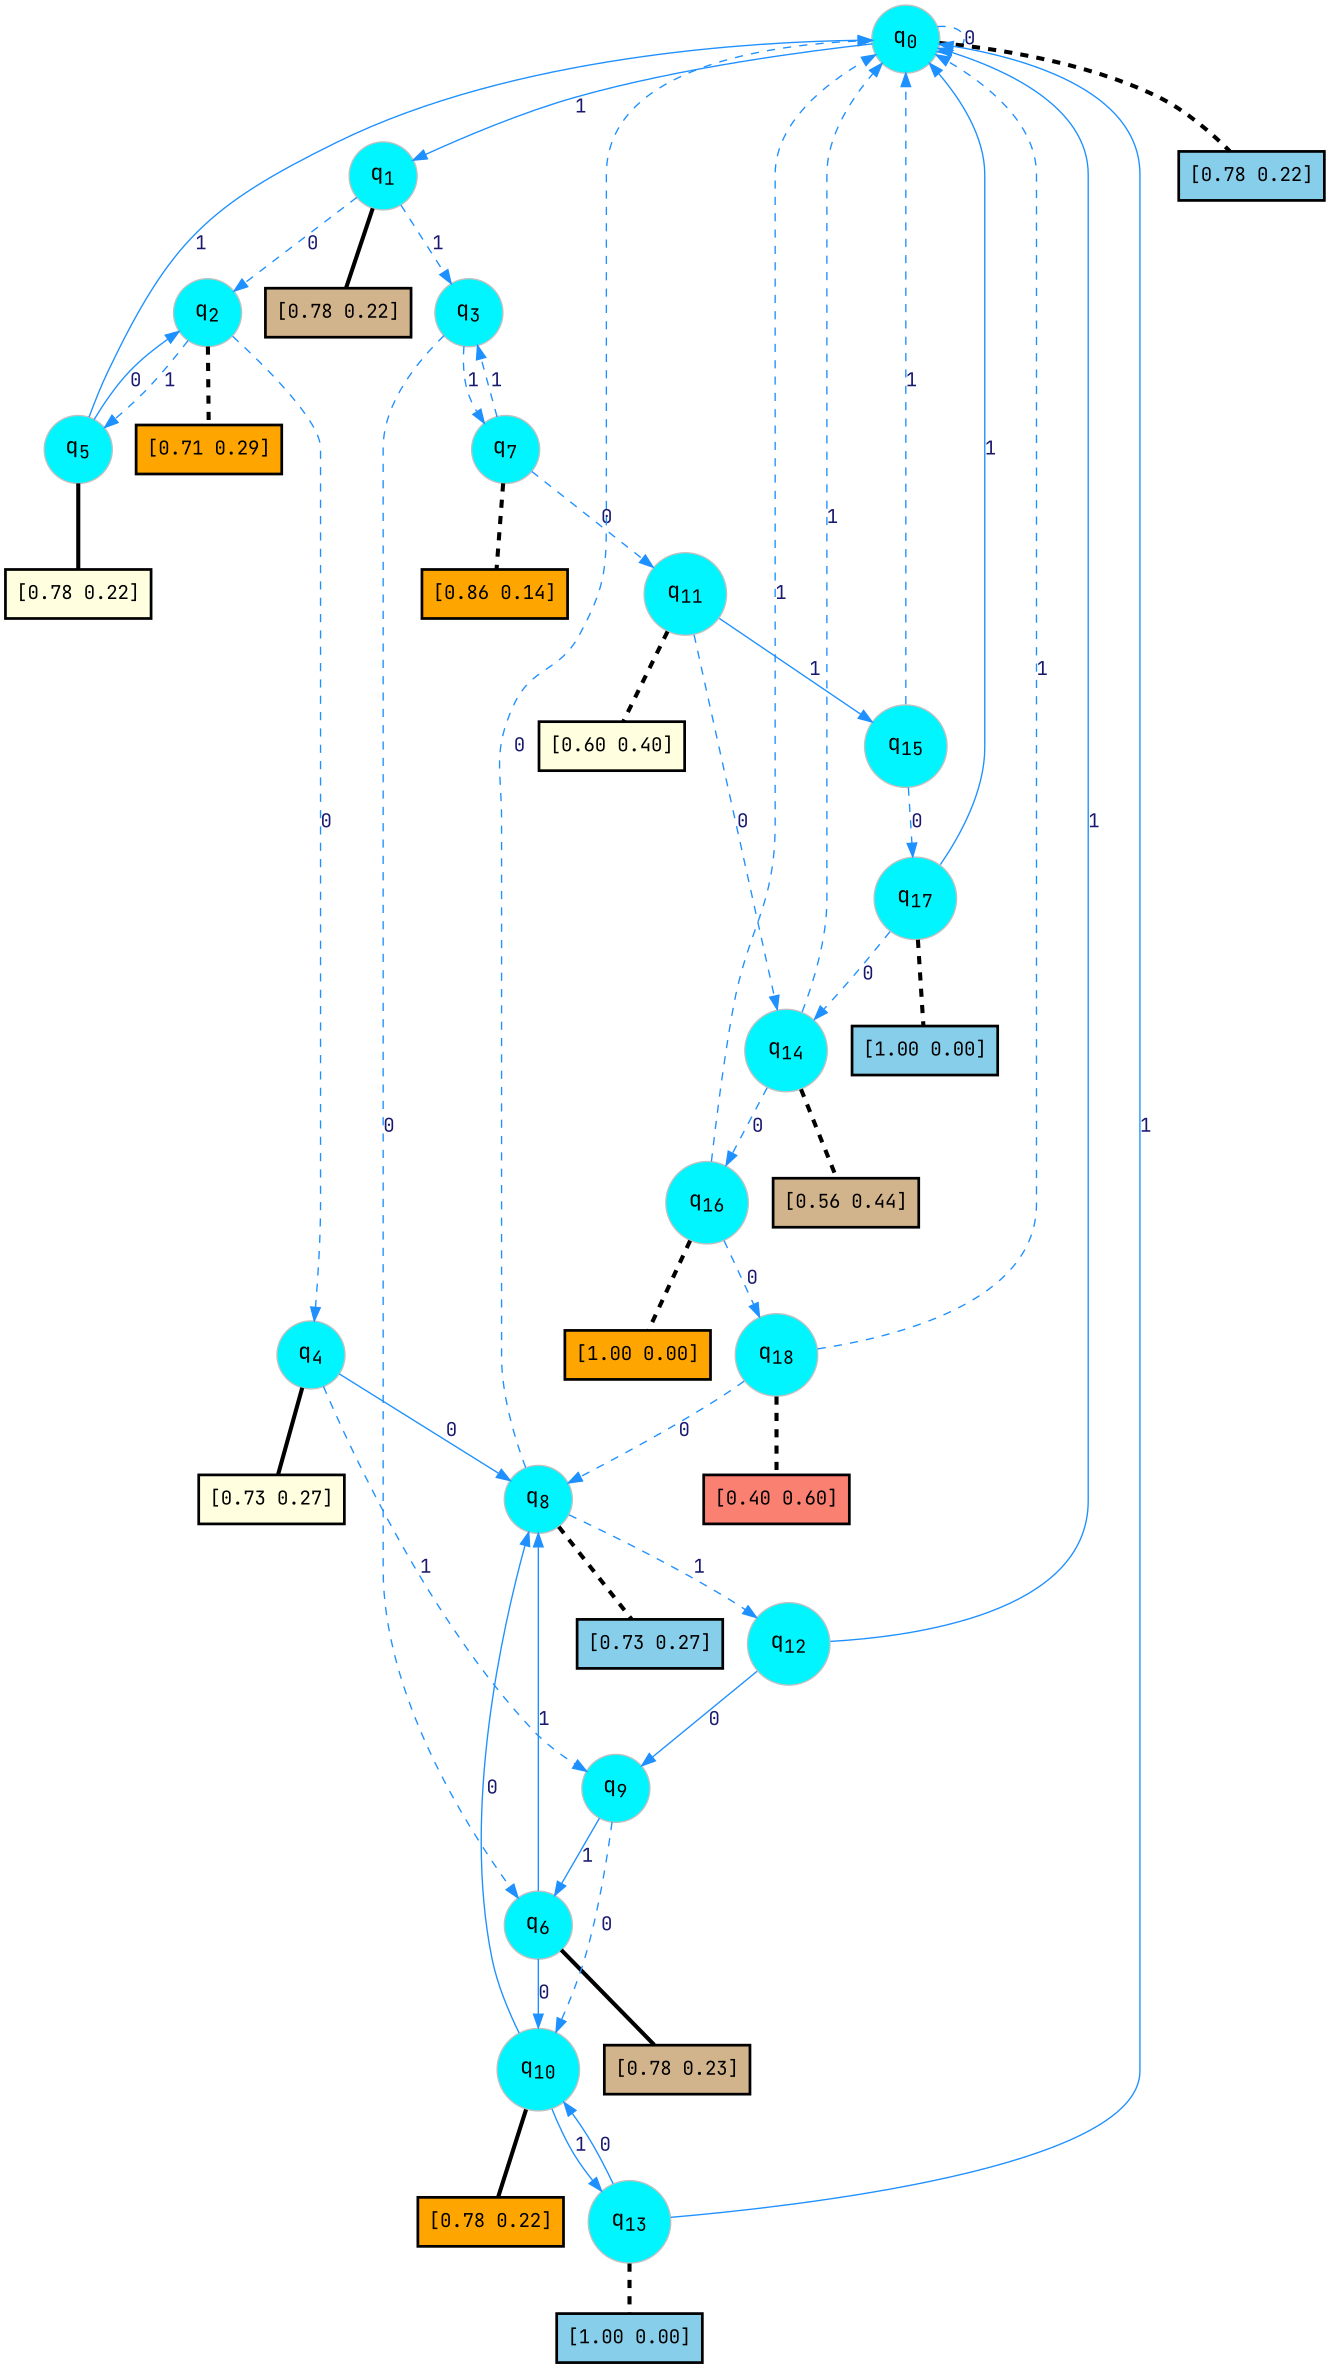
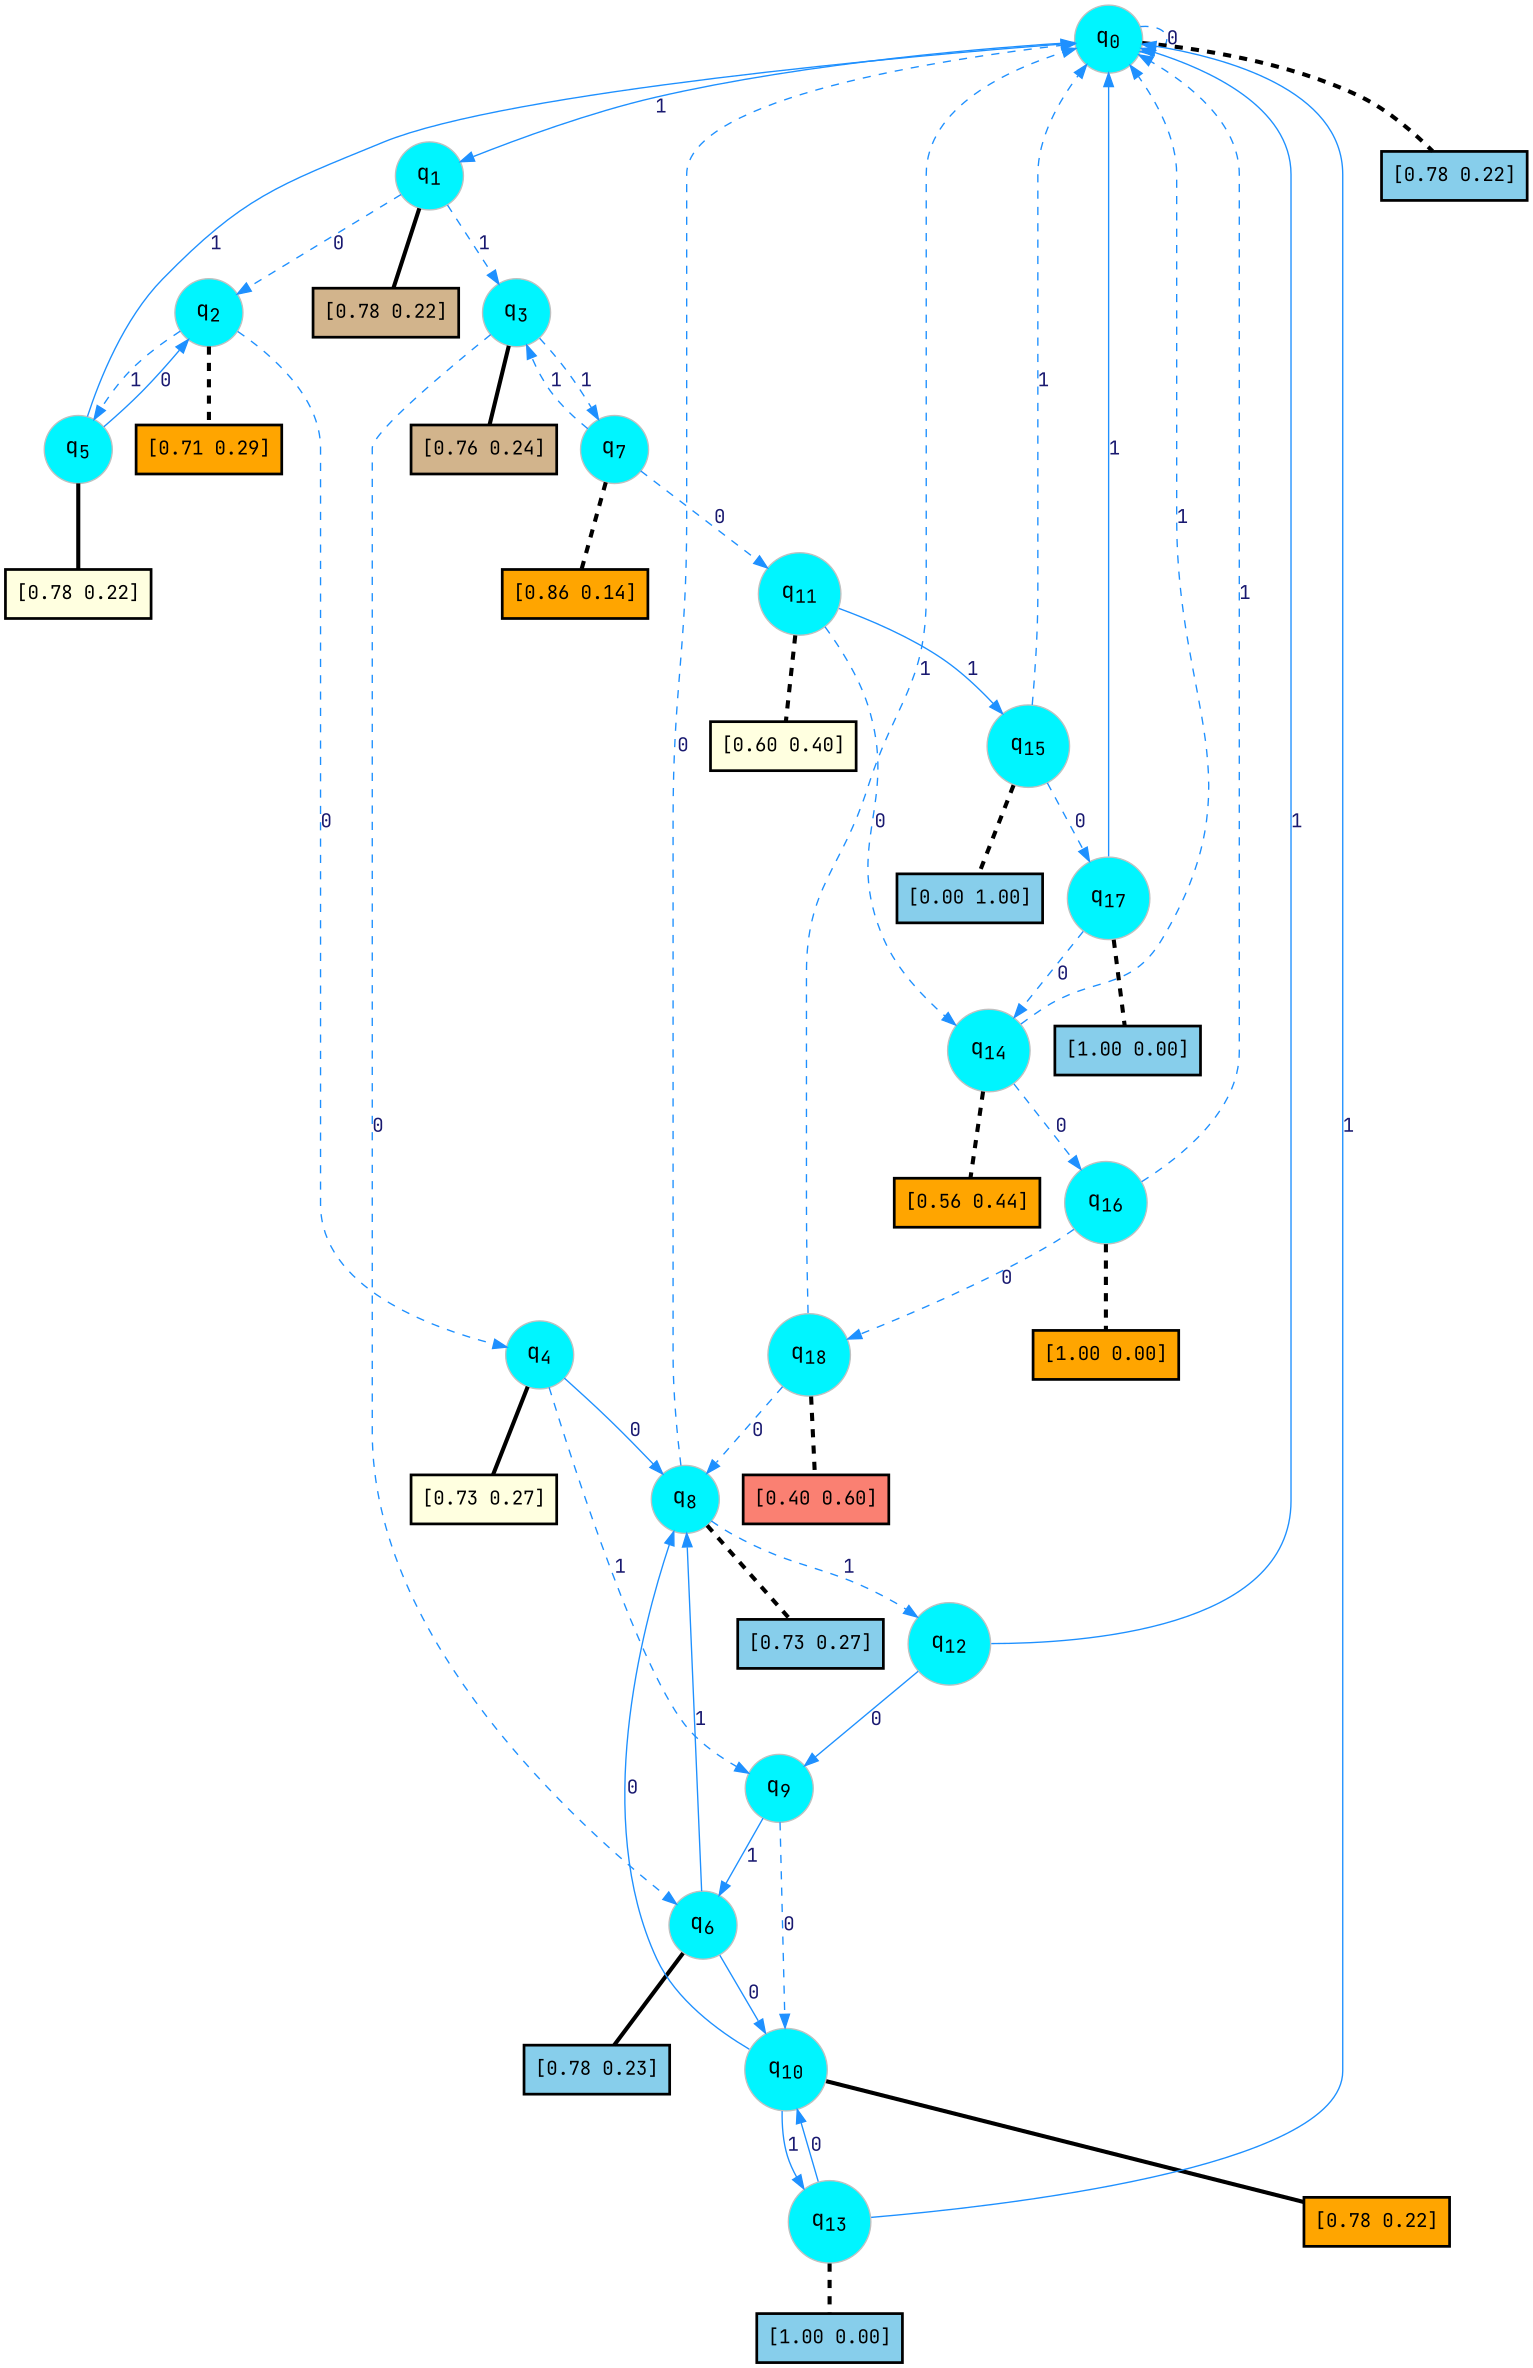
node "[0.76 0.24]": added
node "[0.00 1.00]": added
node "[0.56 0.44]": fillcolor tan -> orange
node "[0.78 0.23]": fillcolor tan -> skyblue
